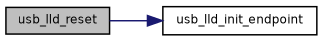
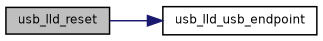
node "usb_lld_init_endpoint": label "usb_lld_init_endpoint" -> "usb_lld_usb_endpoint"
